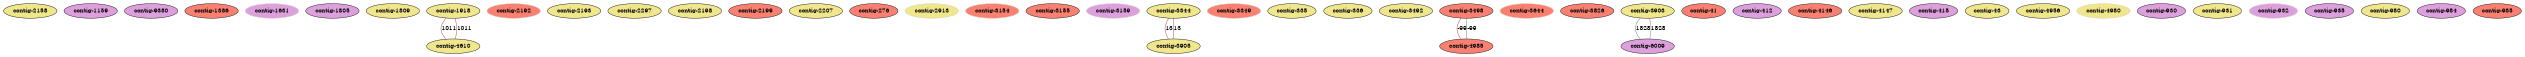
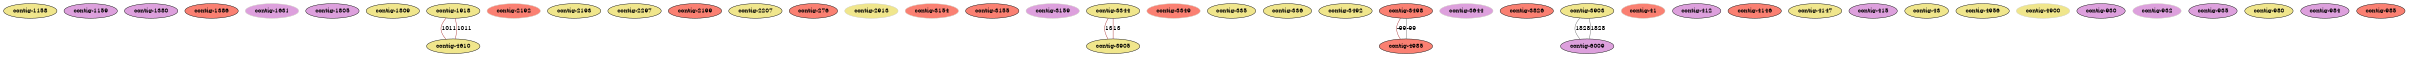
node "contig-2158": label "contig-2158" -> "contig-1158"
node "contig-9380": label "contig-9380" -> "contig-1380"
node "contig-2198": removed
node "contig-3644": fillcolor salmon -> plum
node "contig-41": color black -> ivory3
node "contig-4980": label "contig-4980" -> "contig-4900"
node "contig-931": removed
